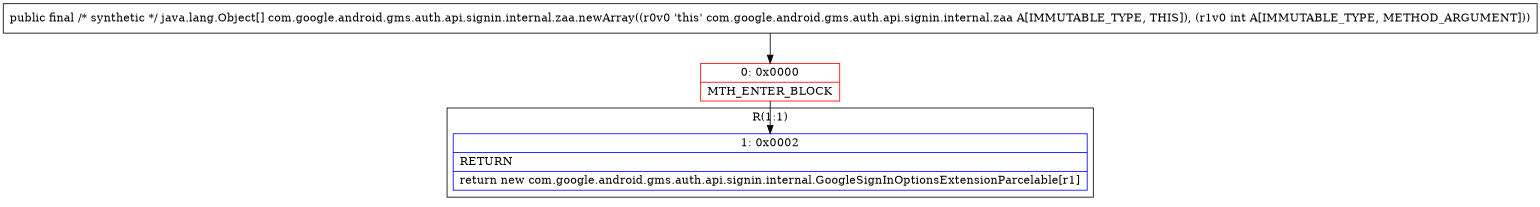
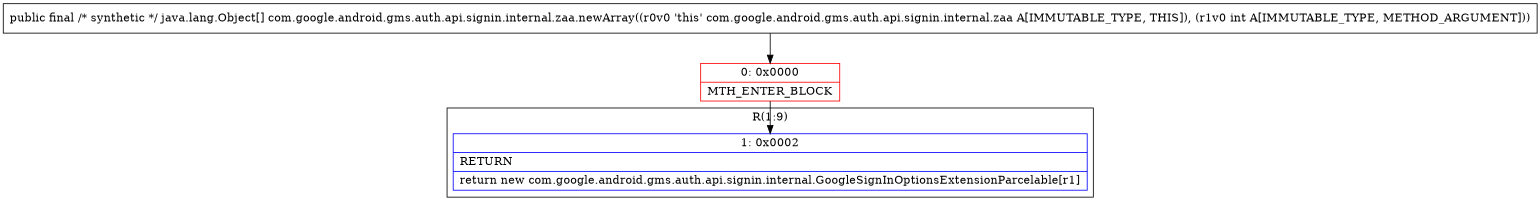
cluster "R(1:1)": label "R(1:1)" -> "R(1:9)"
